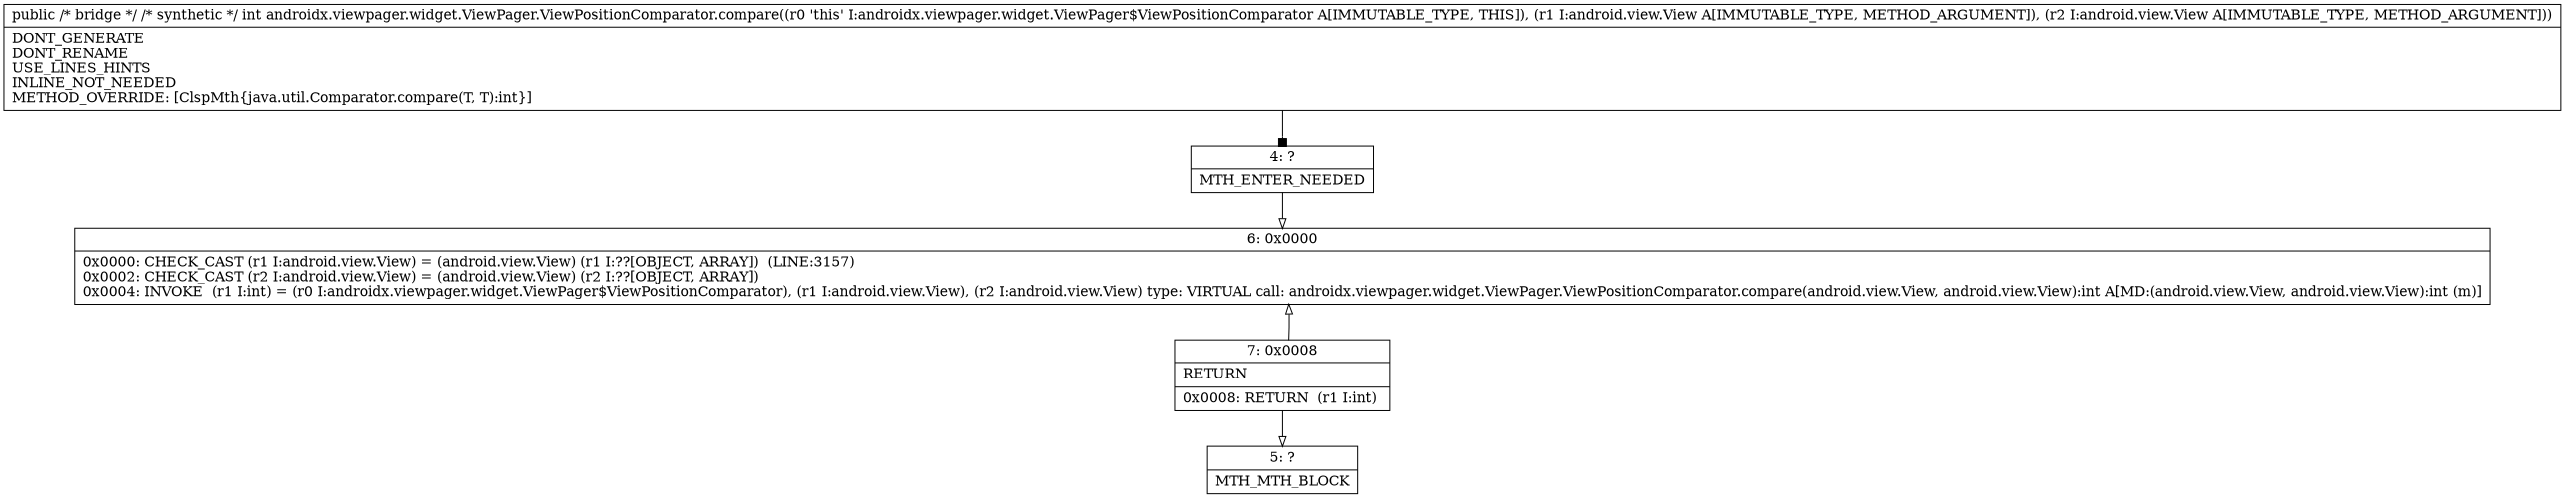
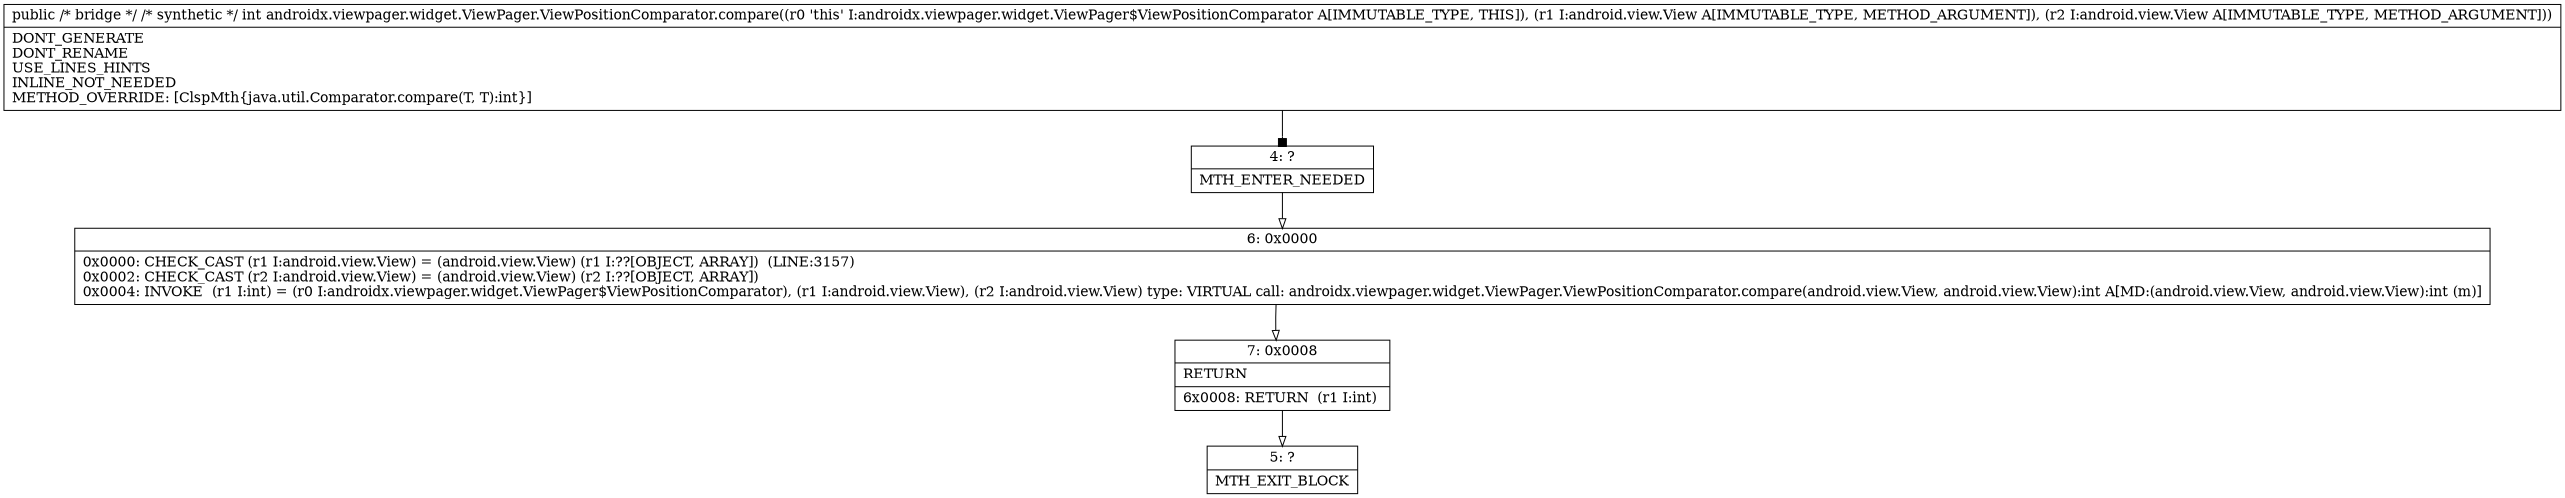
edge "7: 0x0008" -> "6: 0x0000": reversed
node "7: 0x0008": text "0x0008: RETURN  (r1 I:int)" -> "6x0008: RETURN  (r1 I:int)"
node "5: ?": text "MTH_MTH_BLOCK" -> "MTH_EXIT_BLOCK"
